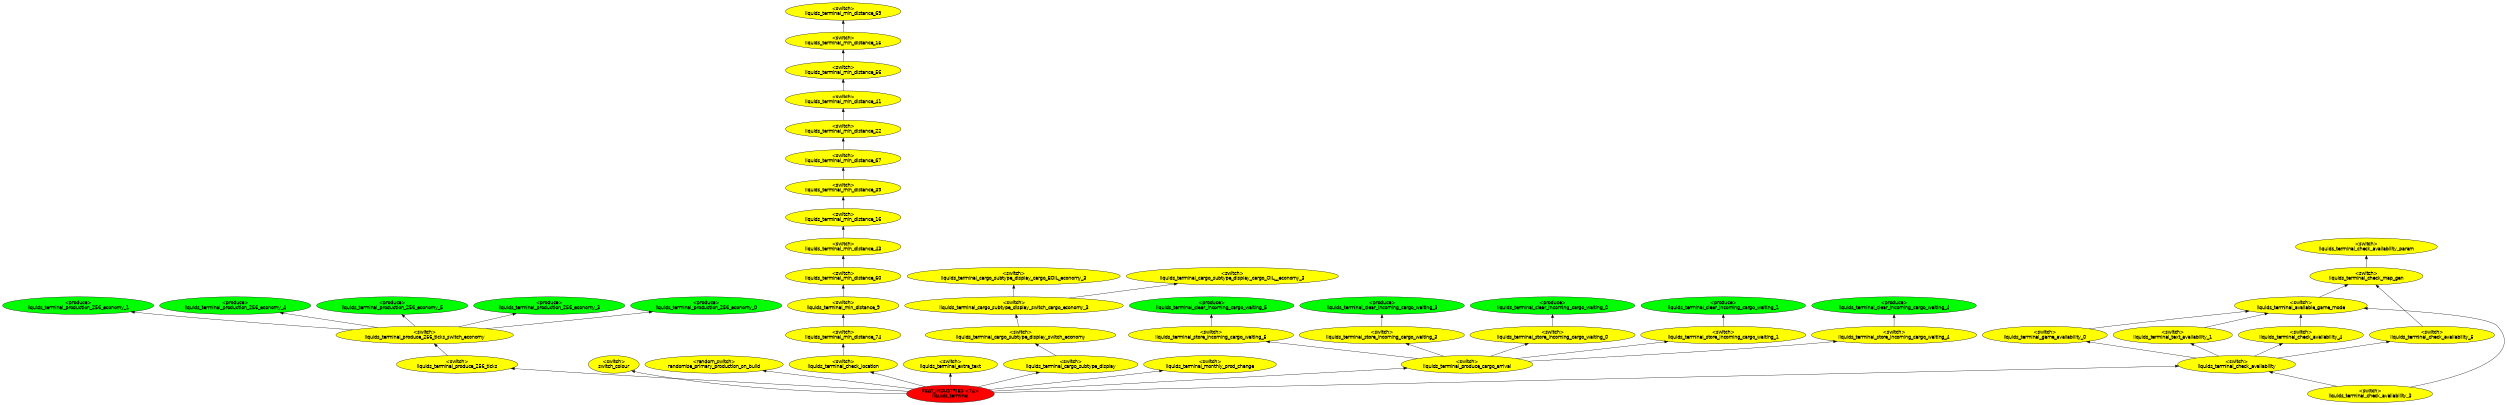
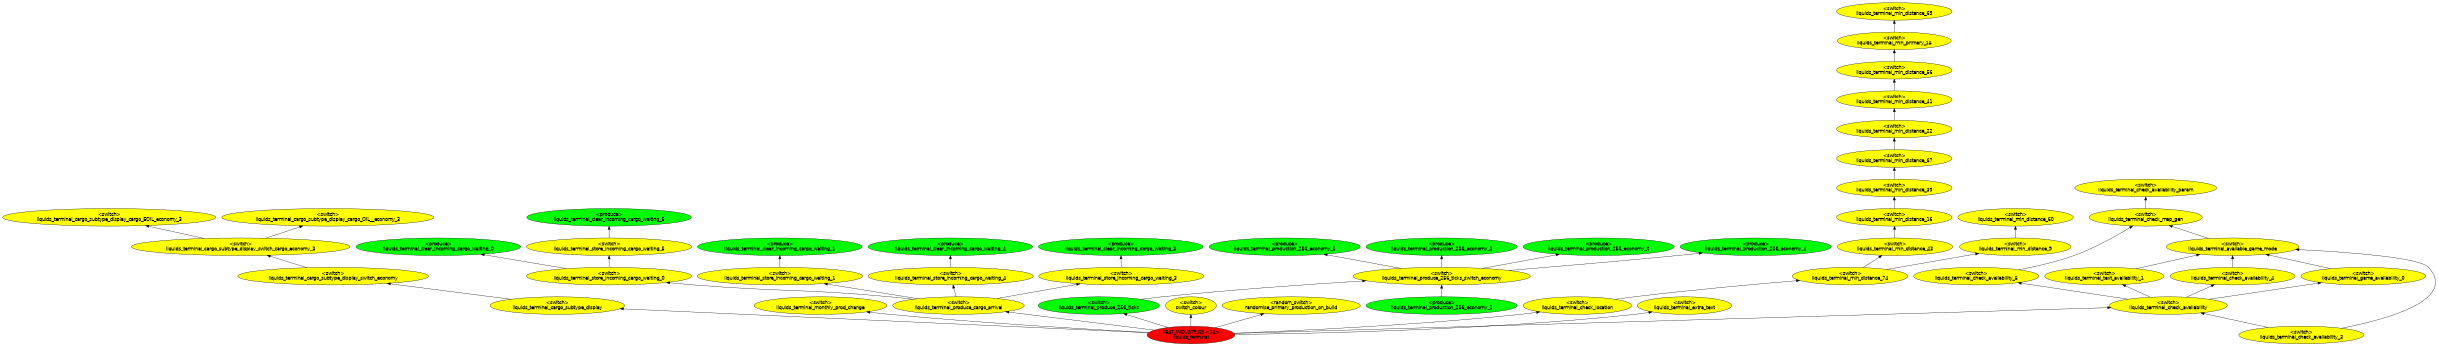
node "<switch> liquids_terminal_min_distance_15": label "<switch> liquids_terminal_min_distance_15" -> "<switch> liquids_terminal_min_primary_15"
edge "<switch> liquids_terminal_min_distance_60" -> "<switch> liquids_terminal_min_distance_43": now "<switch> liquids_terminal_min_distance_74" -> "<switch> liquids_terminal_min_distance_43"
edge "<switch> liquids_terminal_produce_256_ticks_switch_economy" -> "<produce> liquids_terminal_production_256_economy_1": reversed
edge "<switch> liquids_terminal_produce_cargo_arrival" -> "<switch> liquids_terminal_store_incoming_cargo_waiting_5": now "<switch> liquids_terminal_store_incoming_cargo_waiting_0" -> "<switch> liquids_terminal_store_incoming_cargo_waiting_5"
node "<switch> liquids_terminal_produce_256_ticks": fillcolor yellow -> green
